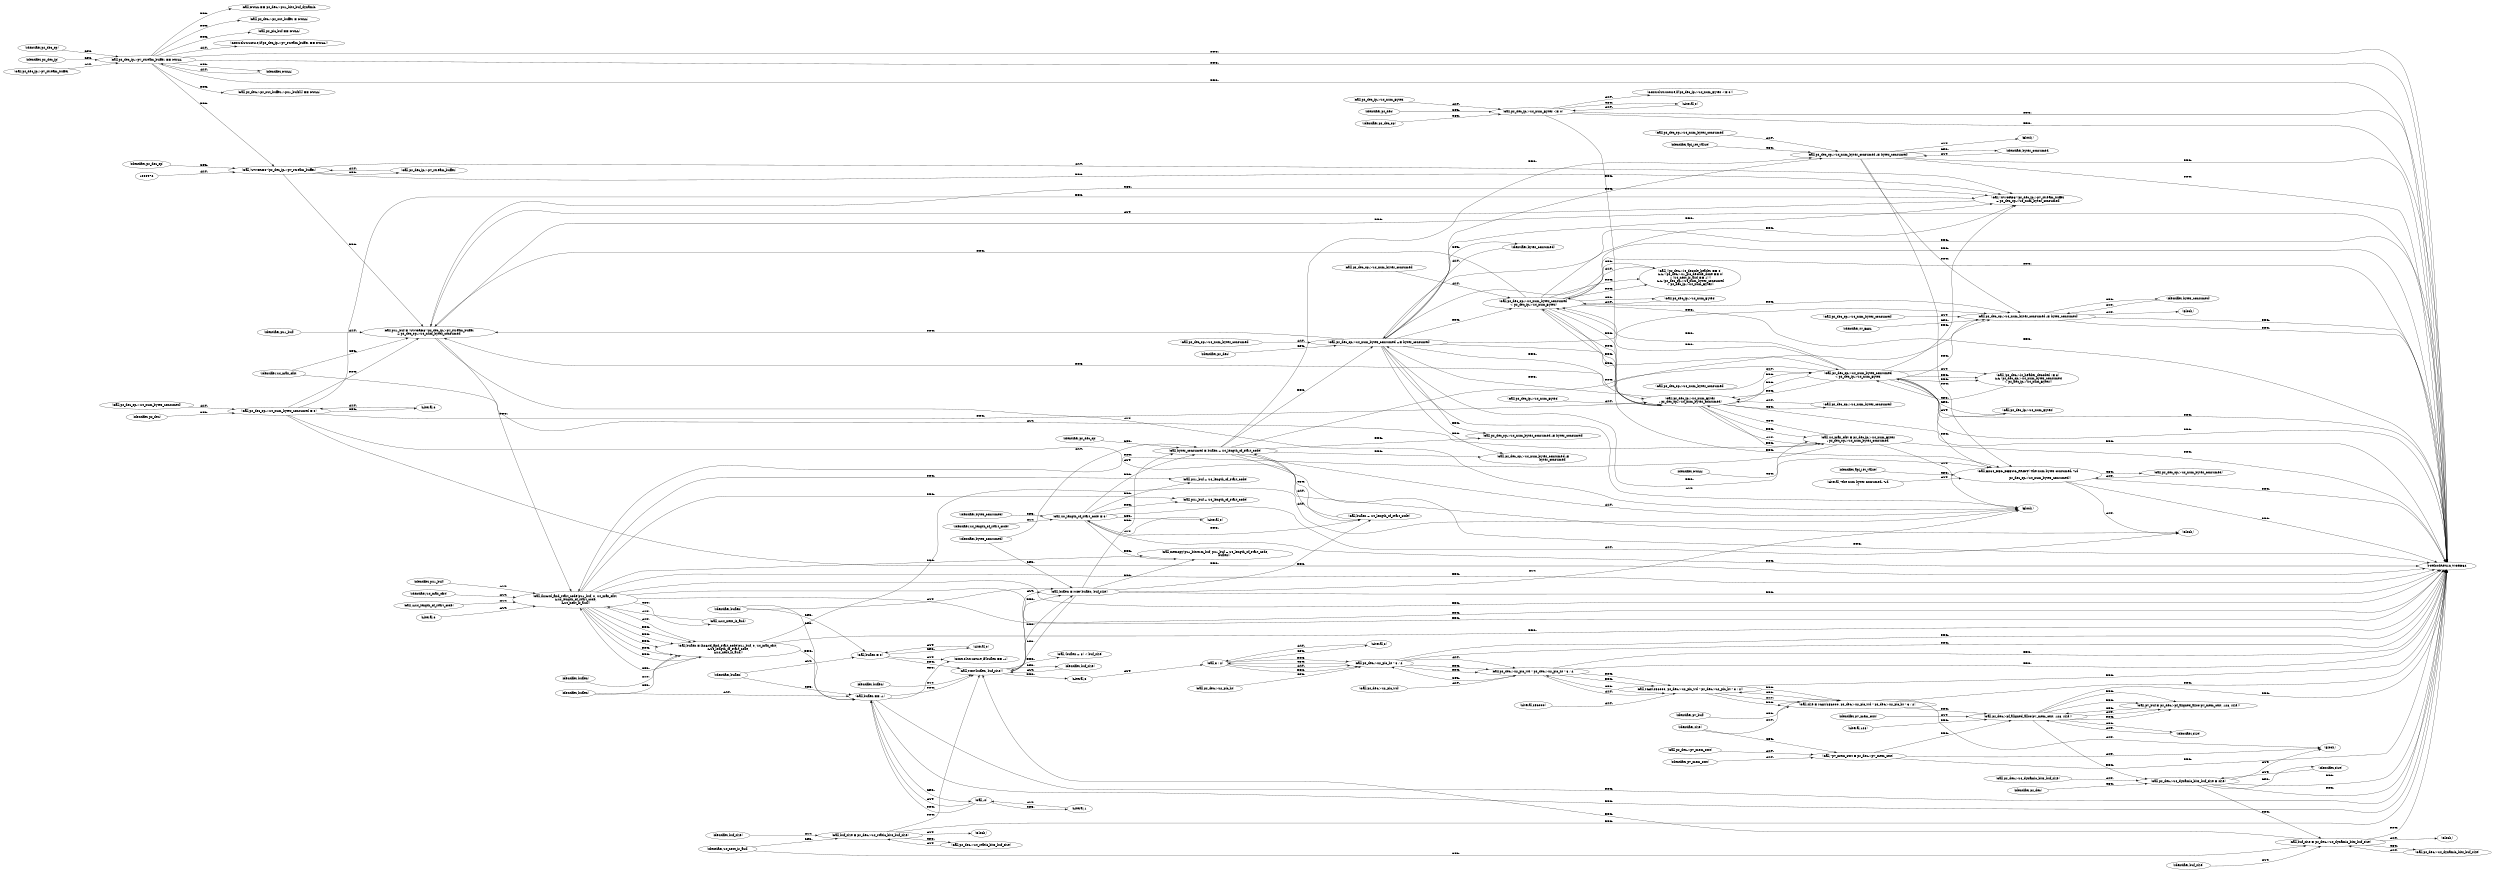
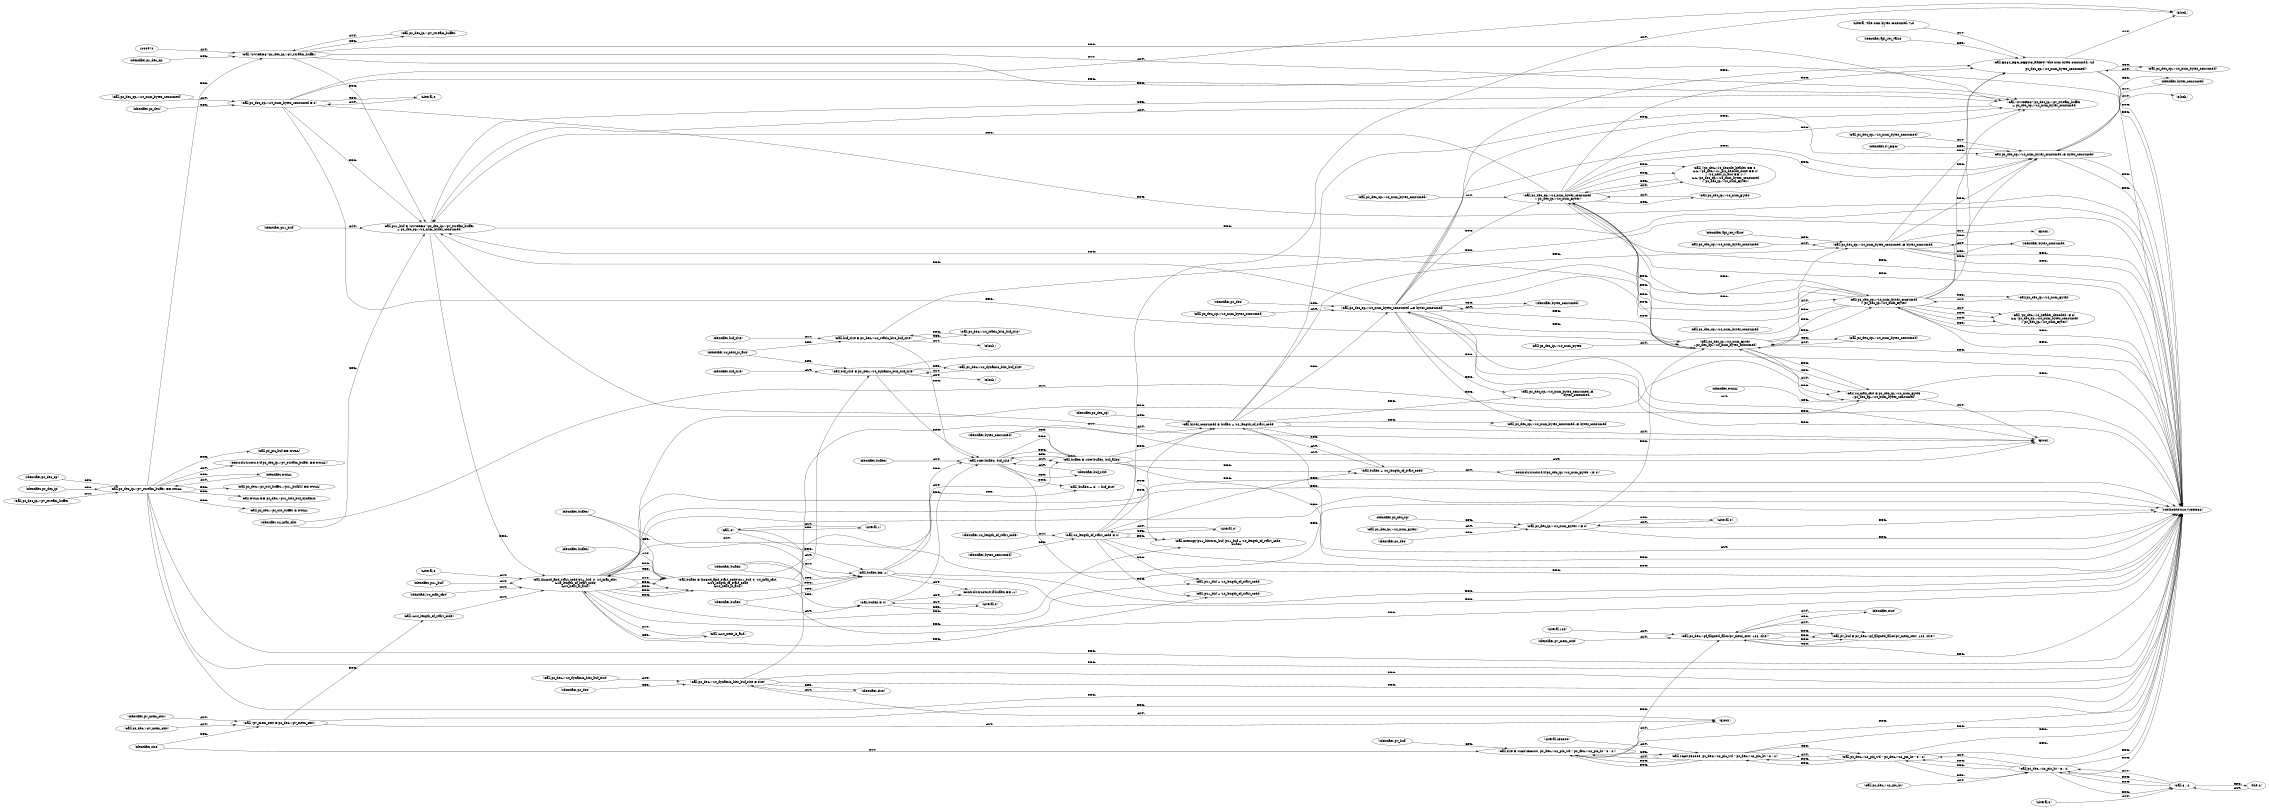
edge "(Call,(UWORD8*)ps_dec_ip->pv_stream_buffer)" -> "(MethodReturn,WORD32)": added, label "DDG:"
edge "(Call,ps_dec_ip->u4_num_Bytes <= 0)" -> "(ControlStructure,if(ps_dec_ip->u4_num_Bytes <= 0))": now "(Call,buflen + u4_length_of_start_code)" -> "(ControlStructure,if(ps_dec_ip->u4_num_Bytes <= 0))"
node "(Identifier,IV_FAIL)": label "(Identifier,IV_FAIL)" -> "(Identifier,IV_DEC)"
edge "(Call,bytes_consumed = buflen + u4_length_of_start_code)" -> "(MethodReturn,WORD32)": label "DDG: " -> "AST: "
node "(Call,buflen = MIN(buflen, buf_size))": label "(Call,buflen = MIN(buflen, buf_size))" -> "(Call,buflen = MIN(buflen, buf_alloc))"
node "(Literal,2)": label "(Literal,2)" -> "(The,2)"
edge "(Call,ps_dec->u2_pic_ht * 3 / 2)" -> "(Call,3 / 2)": label "CFG: " -> "DDG: "
edge "(Call,buflen == -1)" -> "(ControlStructure,if(buflen == -1))": label "CFG: " -> "AST: "
edge "(Call,ps_dec->u2_pic_ht)" -> "(Call,ps_dec->u2_pic_ht * 3 / 2)": label "CFG: " -> "AST: "
edge "(Call,MIN(buflen, buf_size))" -> "(Literal,3)": now "(Call,MIN(buflen, buf_size))" -> "(MethodReturn,WORD32)"
node "(Call,ps_dec->u2_pic_wd)": removed
edge "(Literal,128)" -> "(Call,ps_dec->pf_aligned_alloc(pv_mem_ctxt, 128, size))": label "DDG: " -> "AST: "
edge "(Call,*pv_mem_ctxt = ps_dec->pv_mem_ctxt)" -> "(Call,ps_dec->pf_aligned_alloc(pv_mem_ctxt, 128, size))": now "(Call,*pv_mem_ctxt = ps_dec->pv_mem_ctxt)" -> "(Call,&u4_length_of_start_code)"
edge "(Call,ps_dec->pf_aligned_alloc(pv_mem_ctxt, 128, size))" -> "(Call,ps_dec->u4_dynamic_bits_buf_size = size)": removed, label "DDG:"
edge "(Call,buflen == -1)" -> "(Call,-0)": now "(Call,buflen == -1)" -> "(Call,(buflen + 8) < buf_size)"
edge "(Call,ps_dec->u4_dynamic_bits_buf_size = size)" -> "(Call,buf_size = ps_dec->u4_dynamic_bits_buf_size)": label "DDG: " -> "AST: "
edge "(Call,ps_dec->u4_static_bits_buf_size)" -> "(Call,buf_size = ps_dec->u4_static_bits_buf_size)": label "AST: " -> "DDG: "
